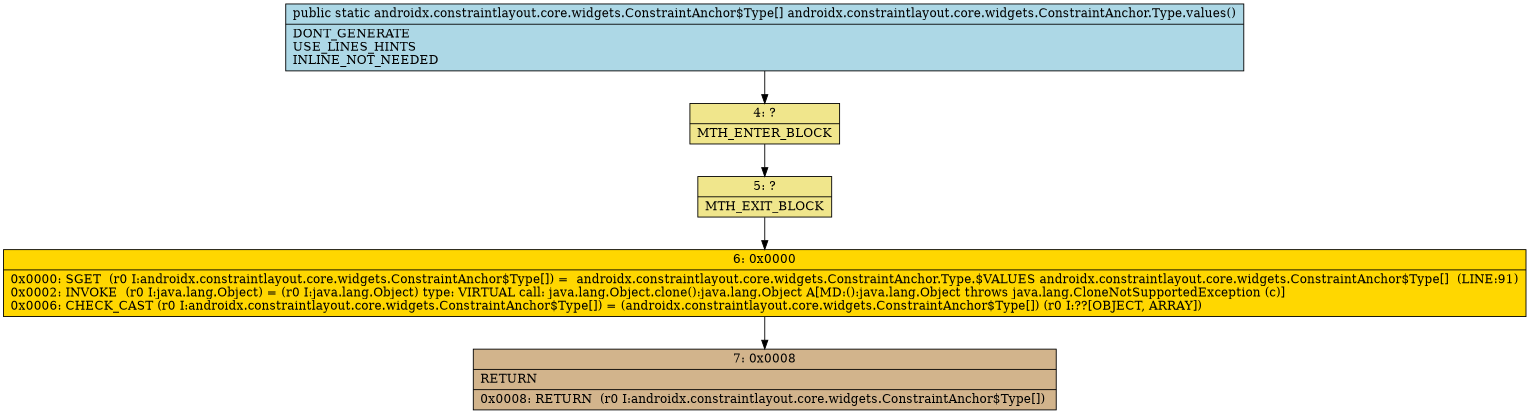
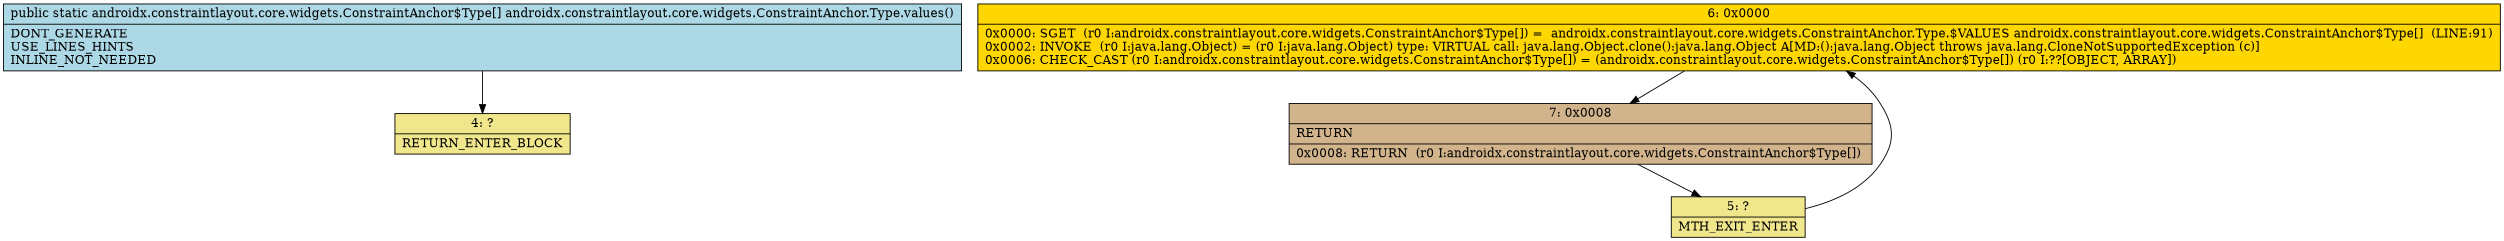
node "4: ?": text "MTH_ENTER_BLOCK" -> "RETURN_ENTER_BLOCK"
edge "4: ?" -> "5: ?": now "7: 0x0008" -> "5: ?"
node "5: ?": text "MTH_EXIT_BLOCK" -> "MTH_EXIT_ENTER"
